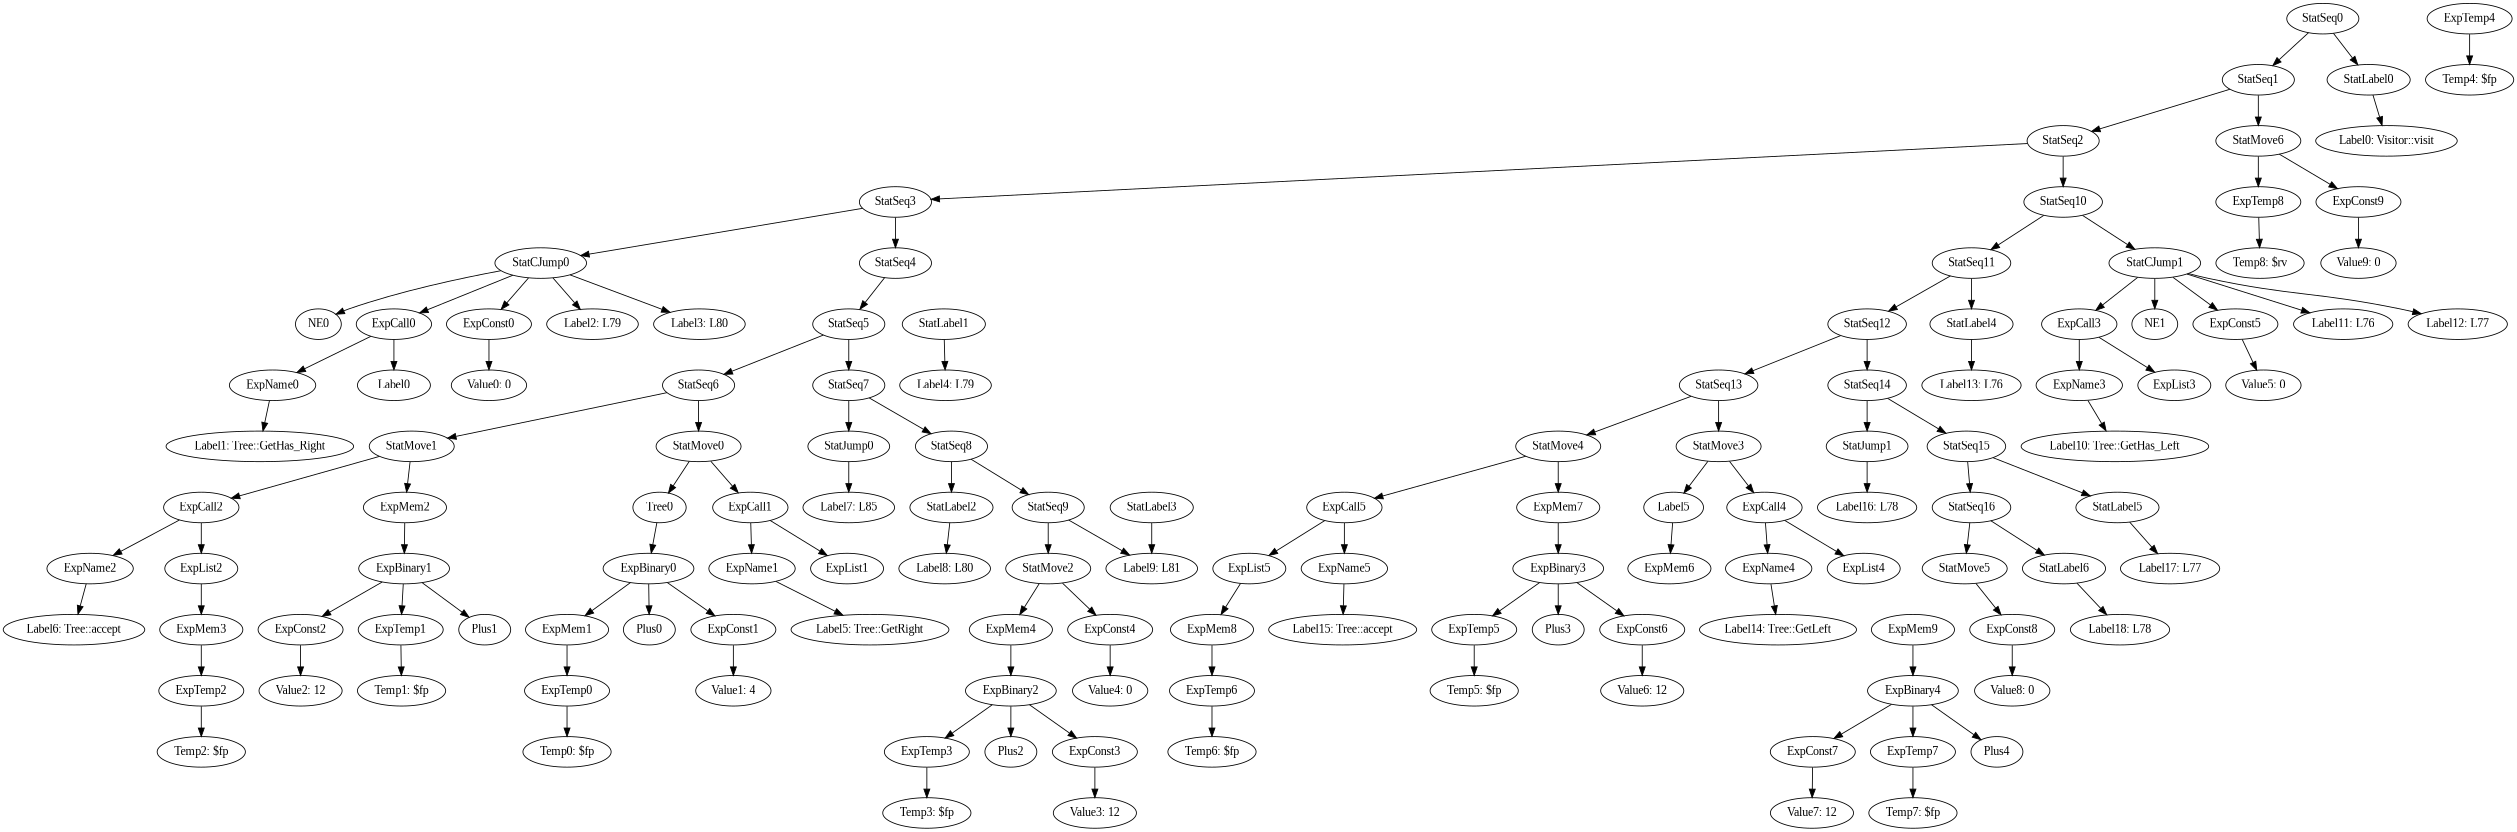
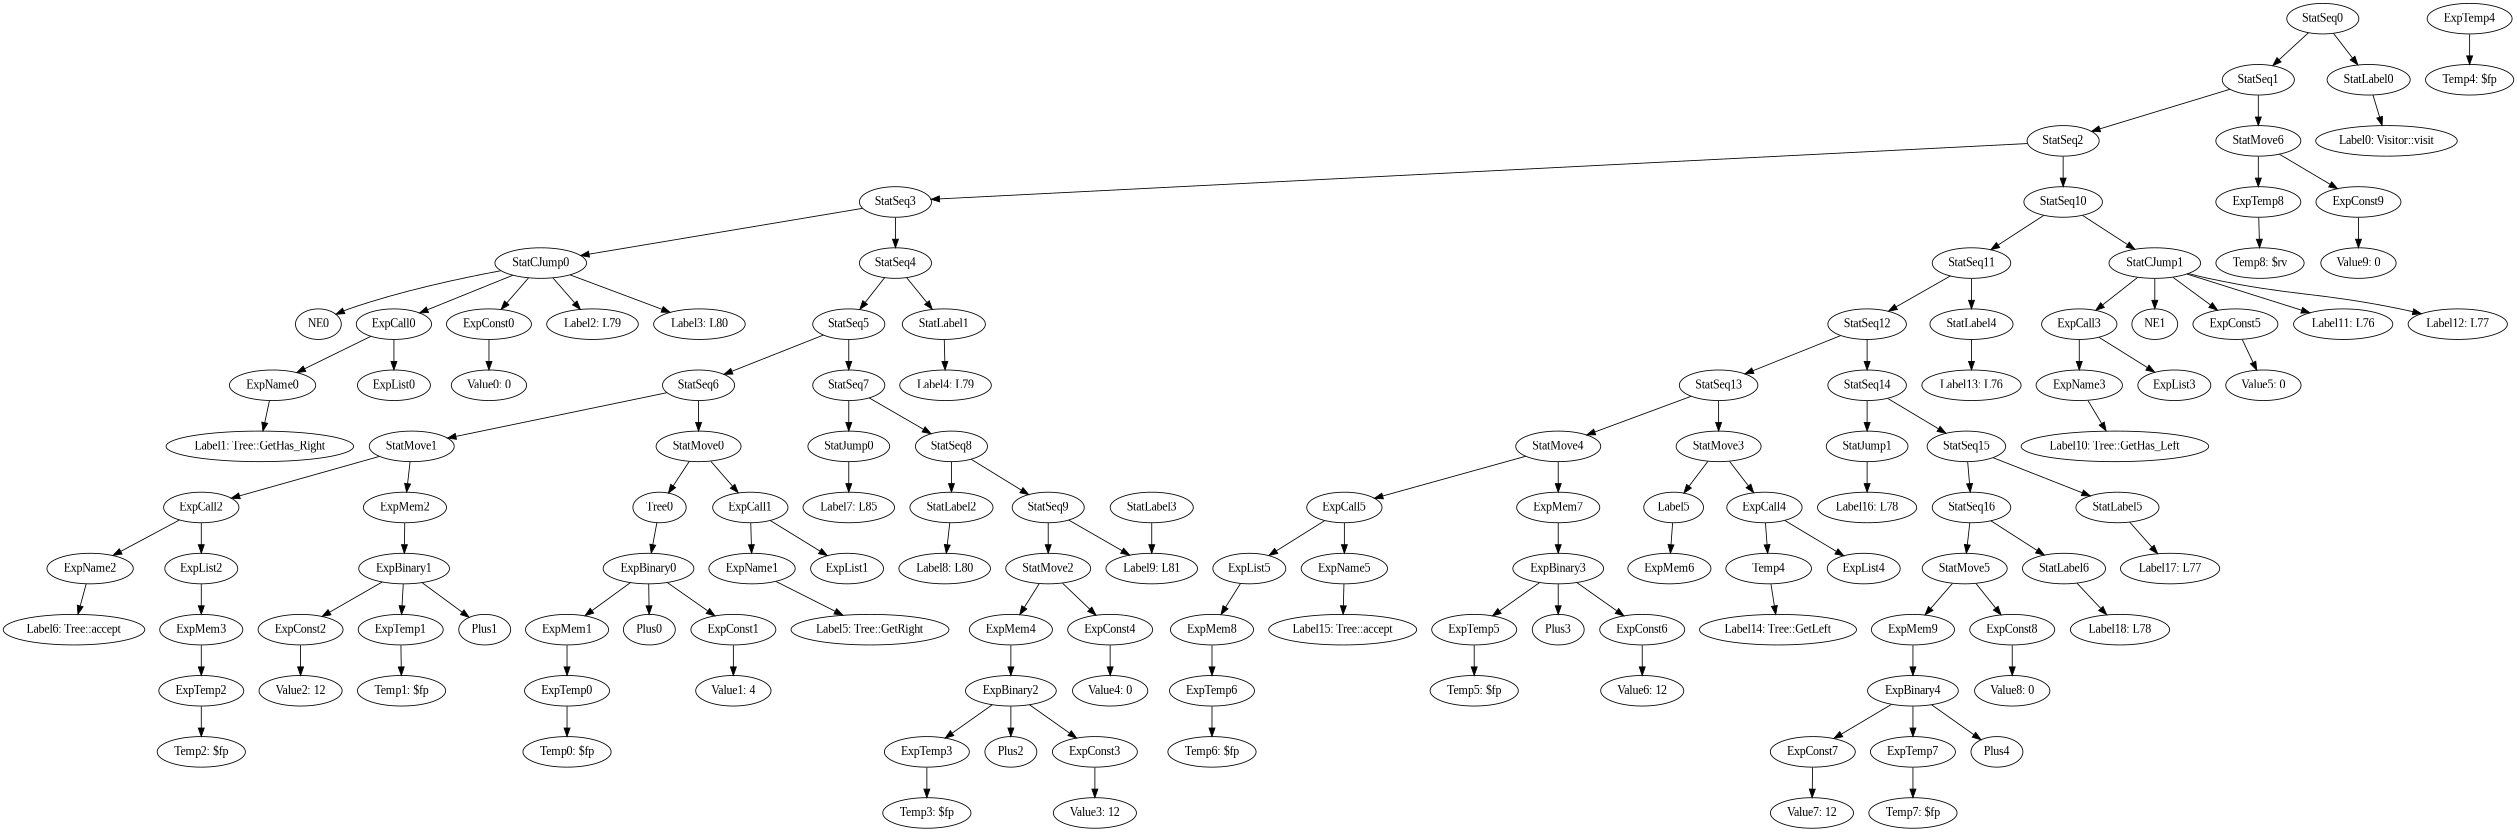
edge "StatSeq4" -> "StatLabel1": added
node "Label0": label "Label0" -> "ExpList0"
node "ExpName4": label "ExpName4" -> "Temp4"
edge "StatMove5" -> "ExpMem9": added
